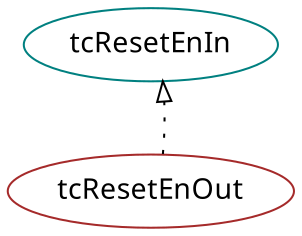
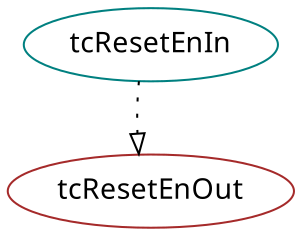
edge "tcResetEnOut" -> "tcResetEnIn": reversed
